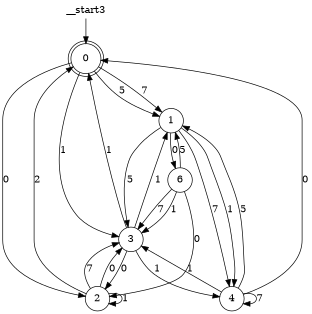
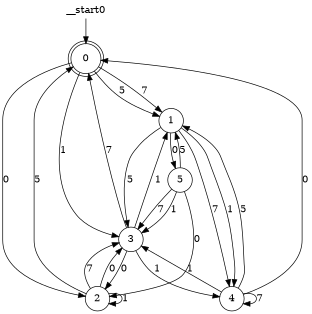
node "__start3": label "__start3" -> "__start0"
edge "3" -> "0": label "1" -> "7"
edge "2" -> "0": label "2" -> "5"
node "6": label "6" -> "5"
